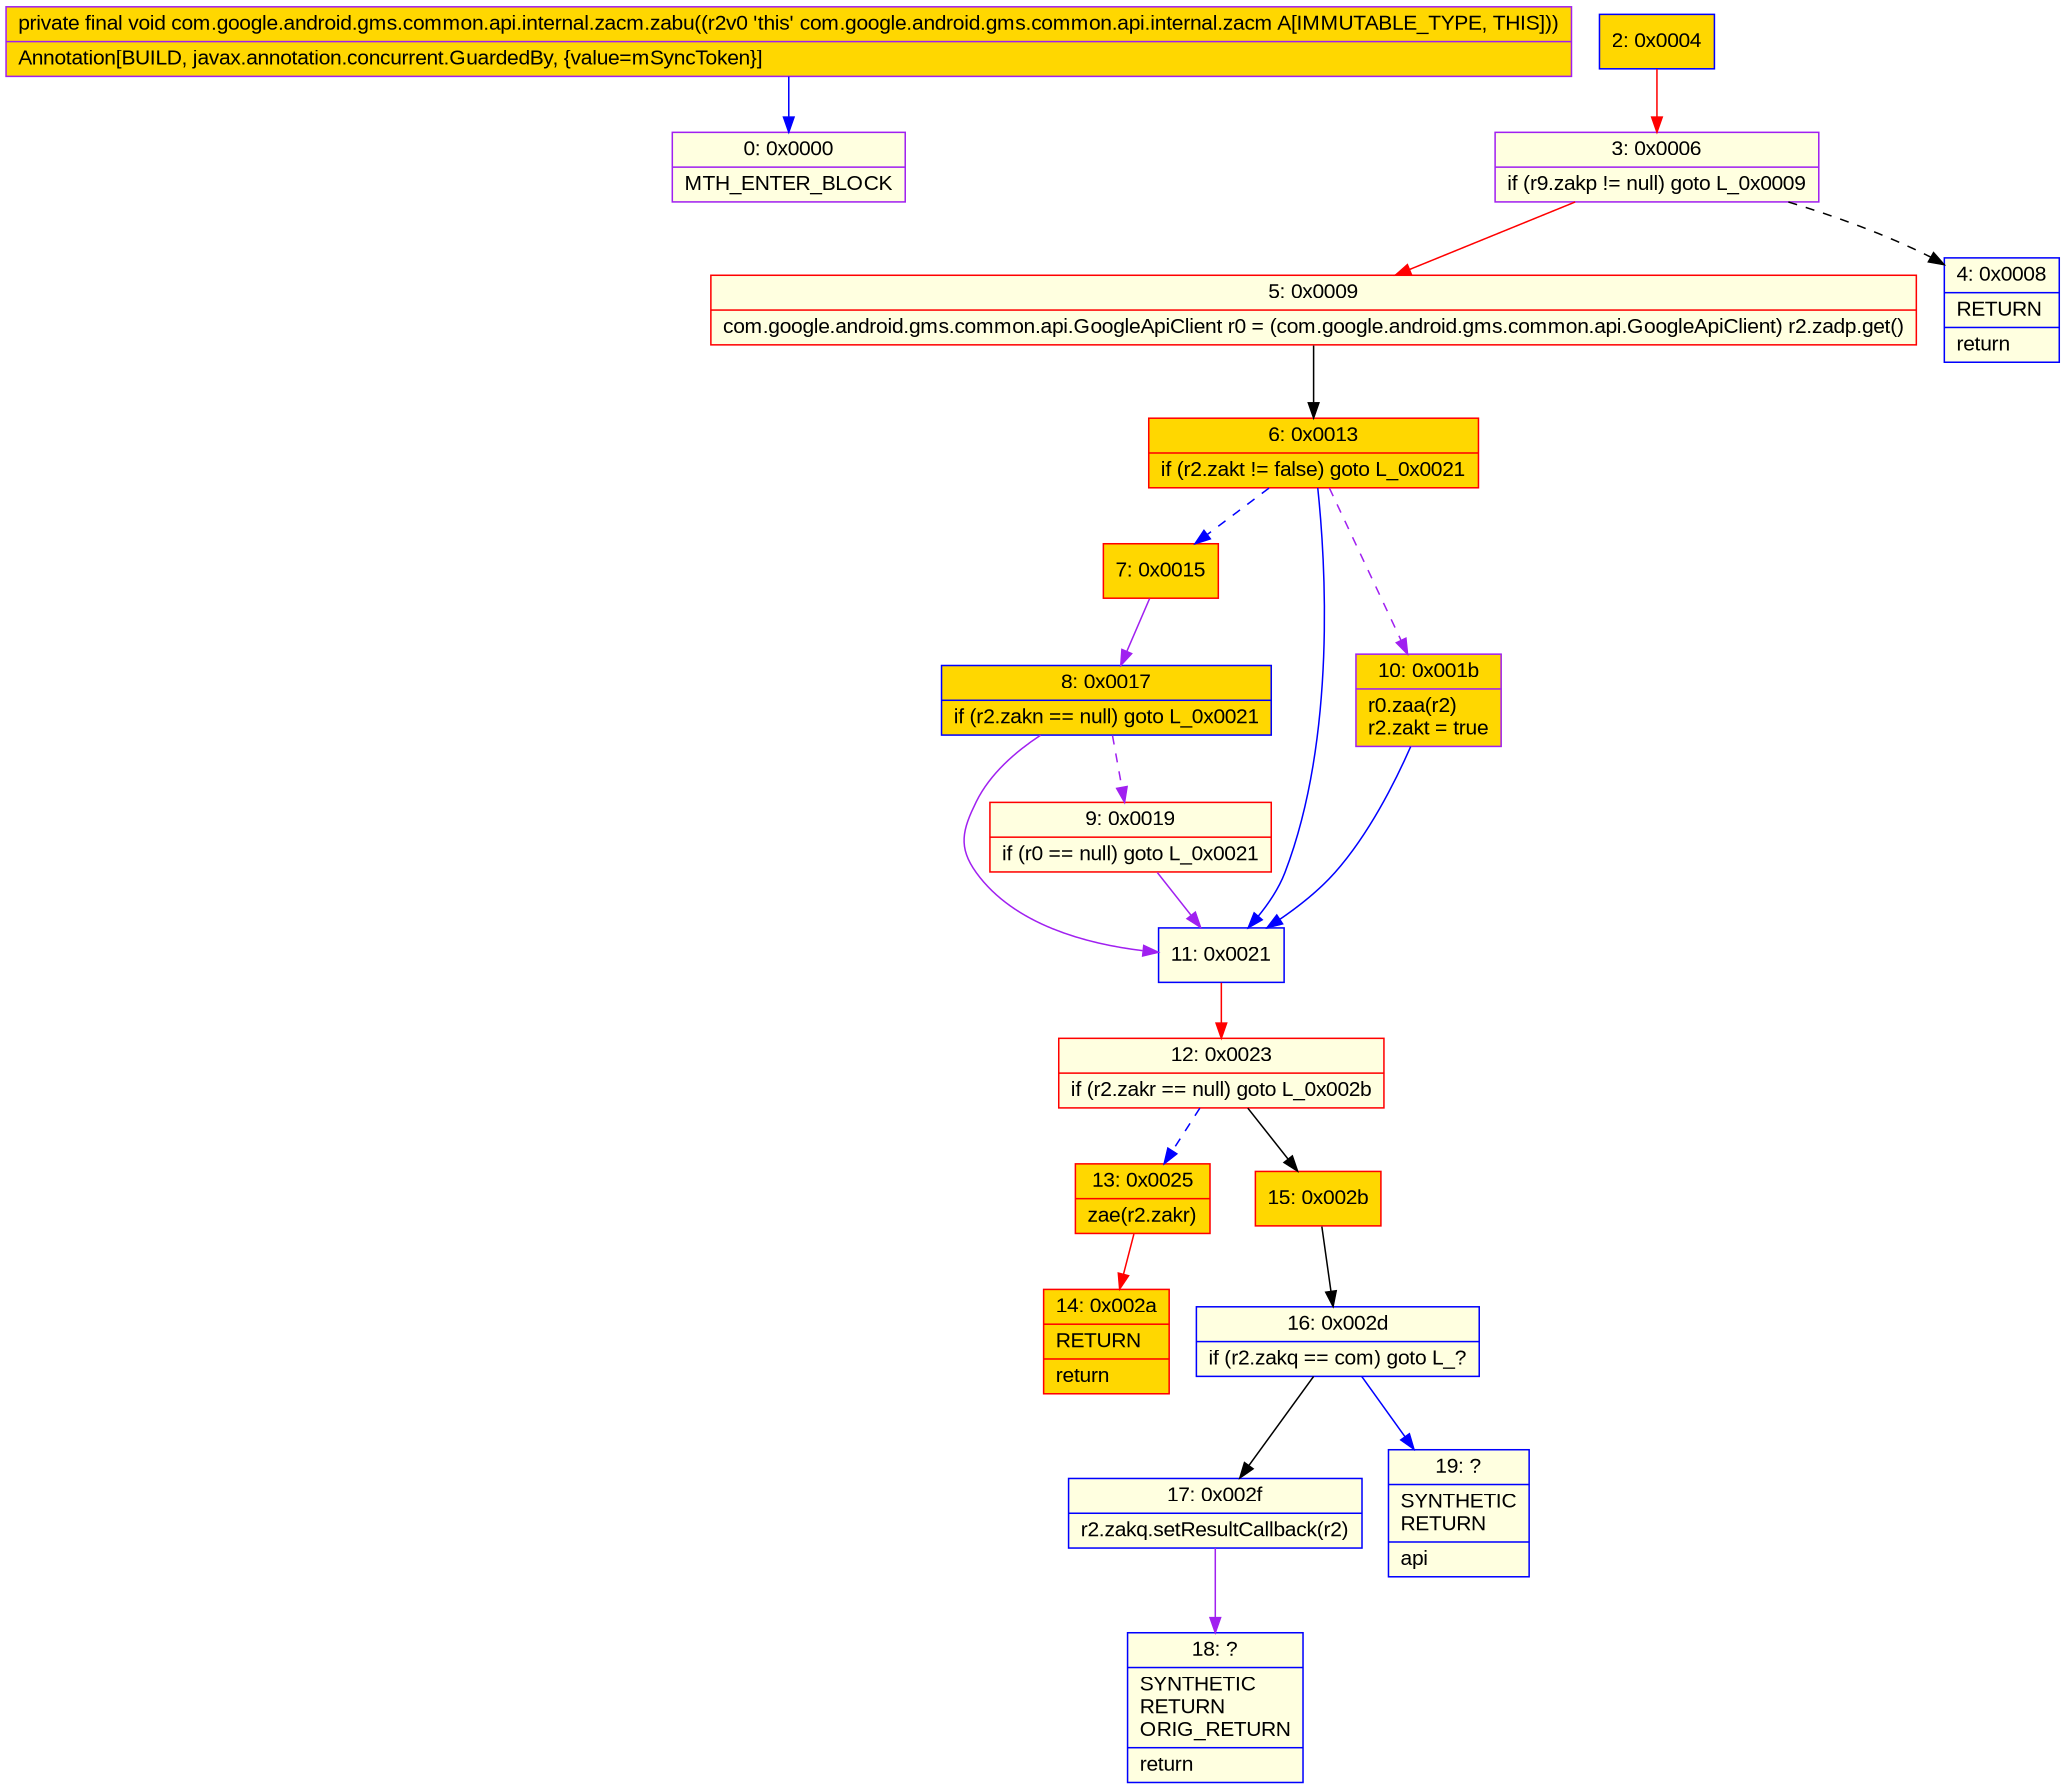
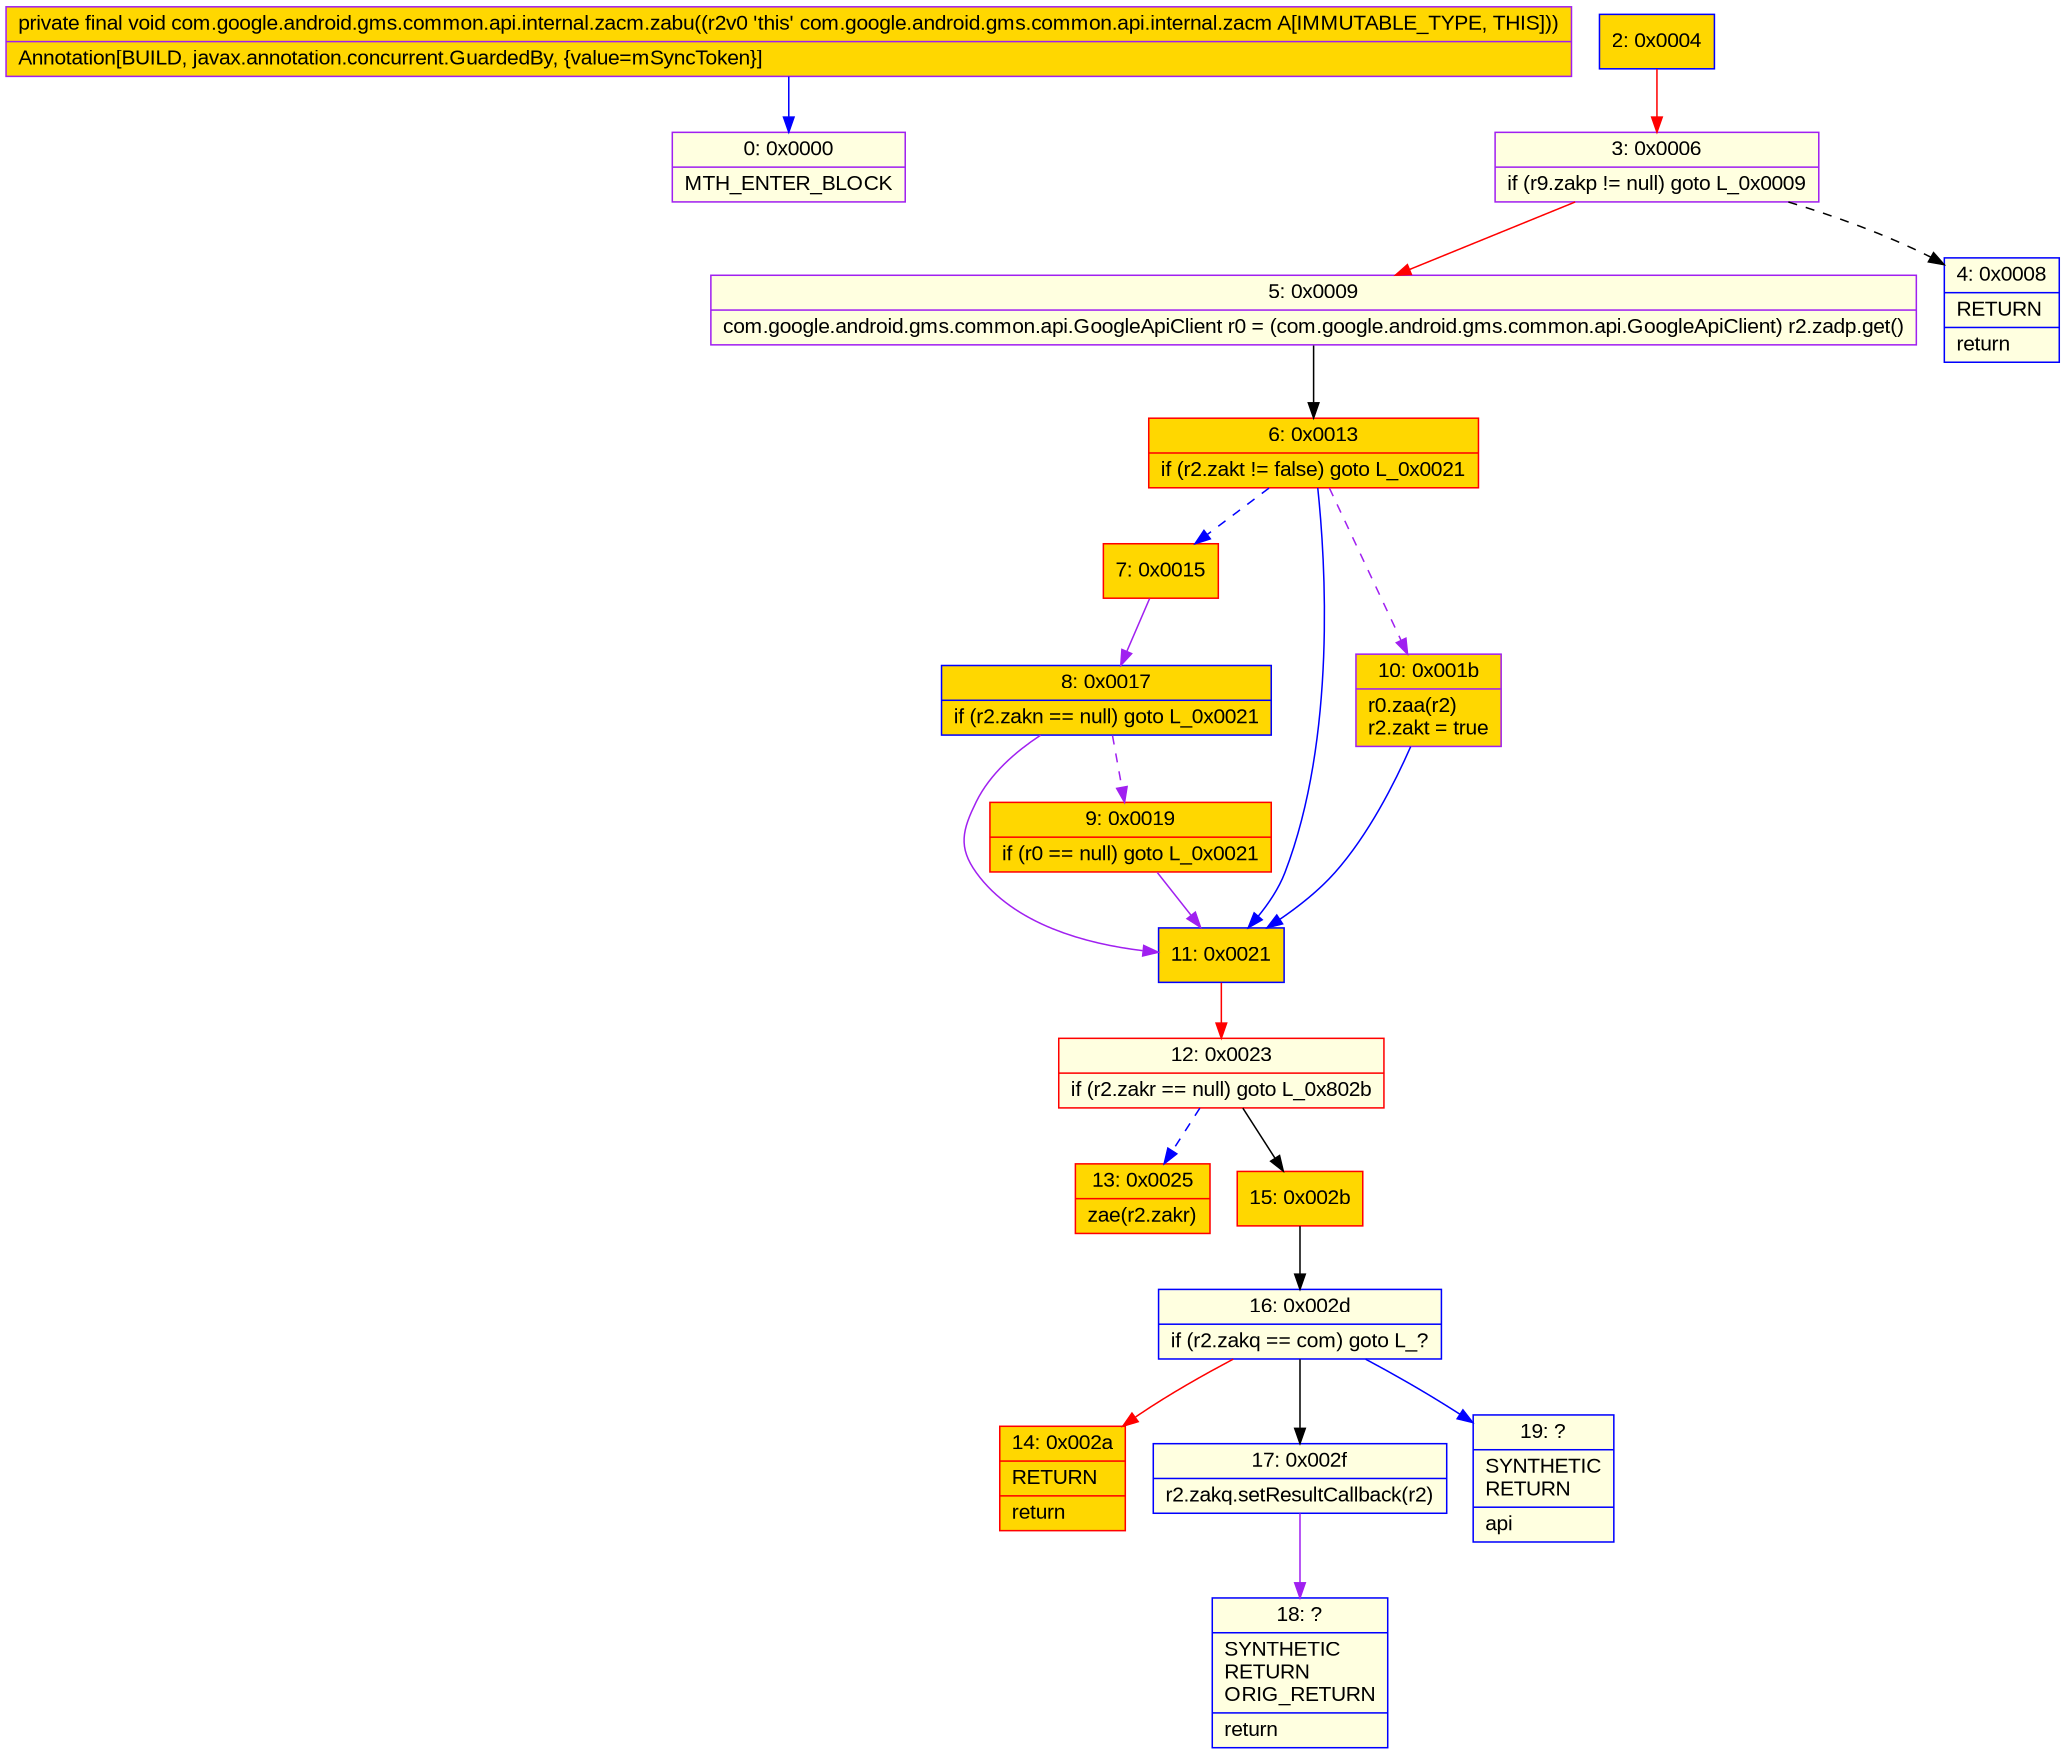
node "5: 0x0009": color red -> purple
node "9: 0x0019": fillcolor lightyellow -> gold
node "11: 0x0021": fillcolor lightyellow -> gold
node "12: 0x0023": text "if (r2.zakr == null) goto L_0x002b" -> "if (r2.zakr == null) goto L_0x802b"
edge "13: 0x0025" -> "14: 0x002a": now "16: 0x002d" -> "14: 0x002a"
